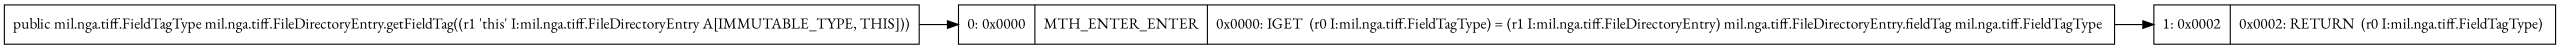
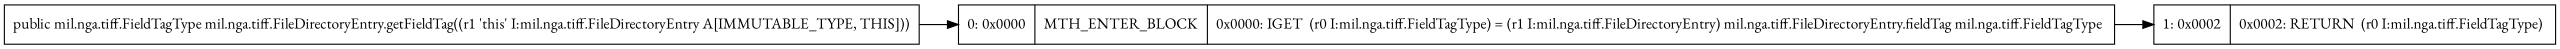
node "0: 0x0000": text "MTH_ENTER_ENTER" -> "MTH_ENTER_BLOCK"
